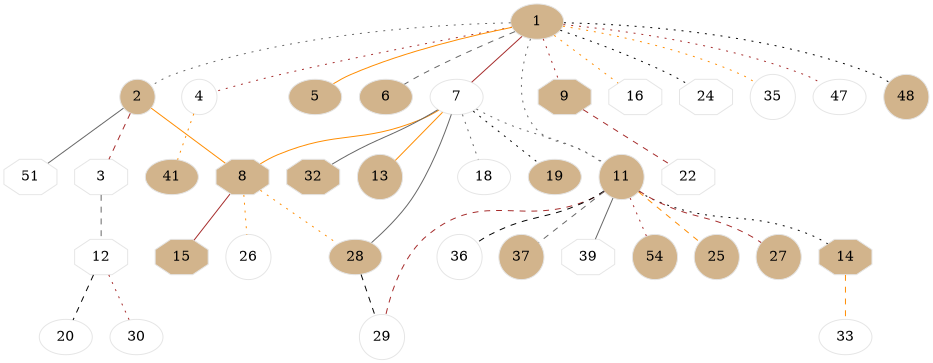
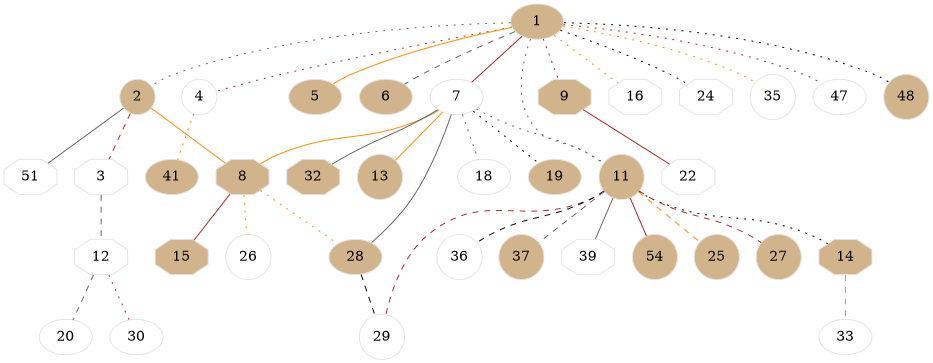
edge "9" -- "22": style dashed -> solid
edge "11" -- "54": style dotted -> solid
edge "12" -- "20": color black -> gray40
